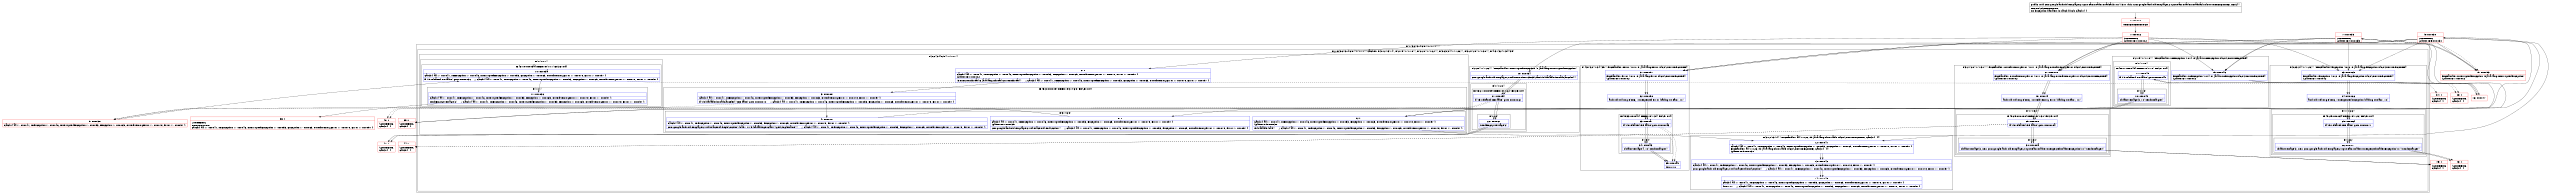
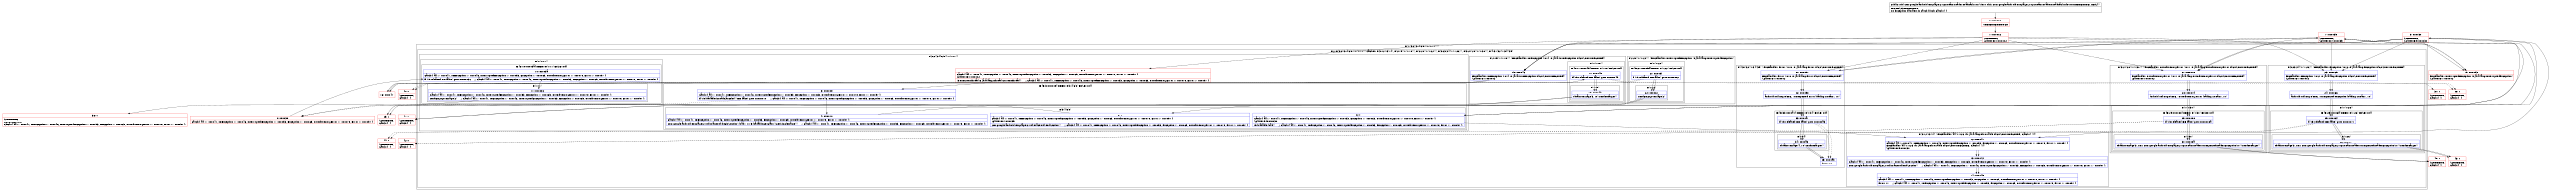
edge "7: 0x0035" -> "31: 0x0097": reversed
node "2: ?": color blue -> red
node "20: 0x0054": removed
node "42: ?": added
